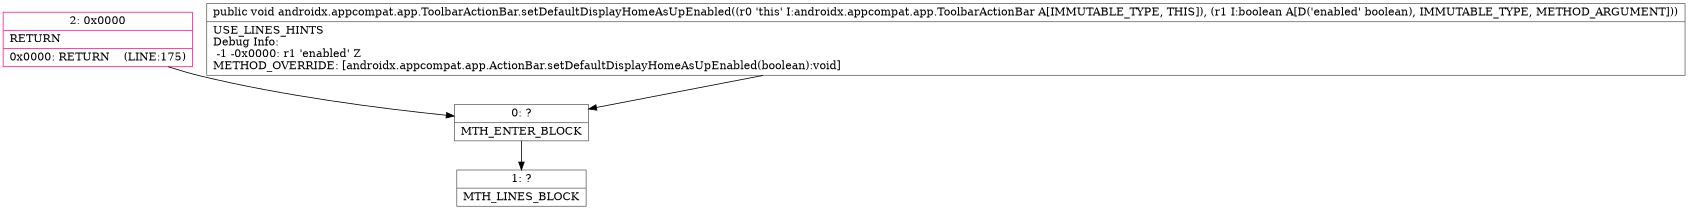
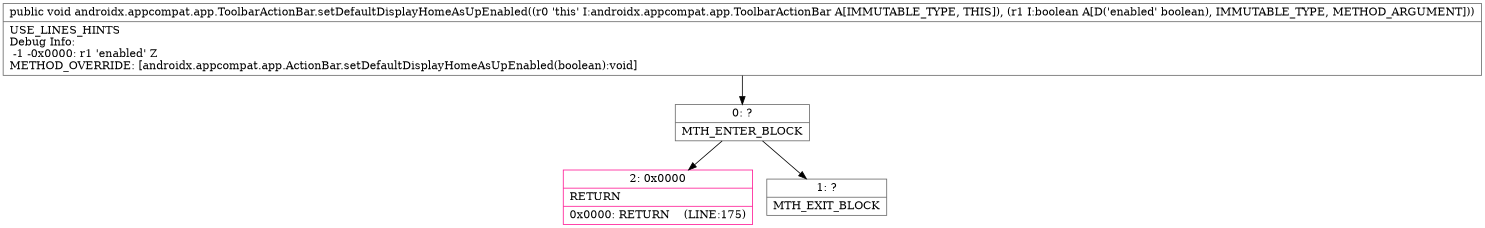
edge "2: 0x0000" -> "0: ?": reversed
node "1: ?": text "MTH_LINES_BLOCK" -> "MTH_EXIT_BLOCK"
